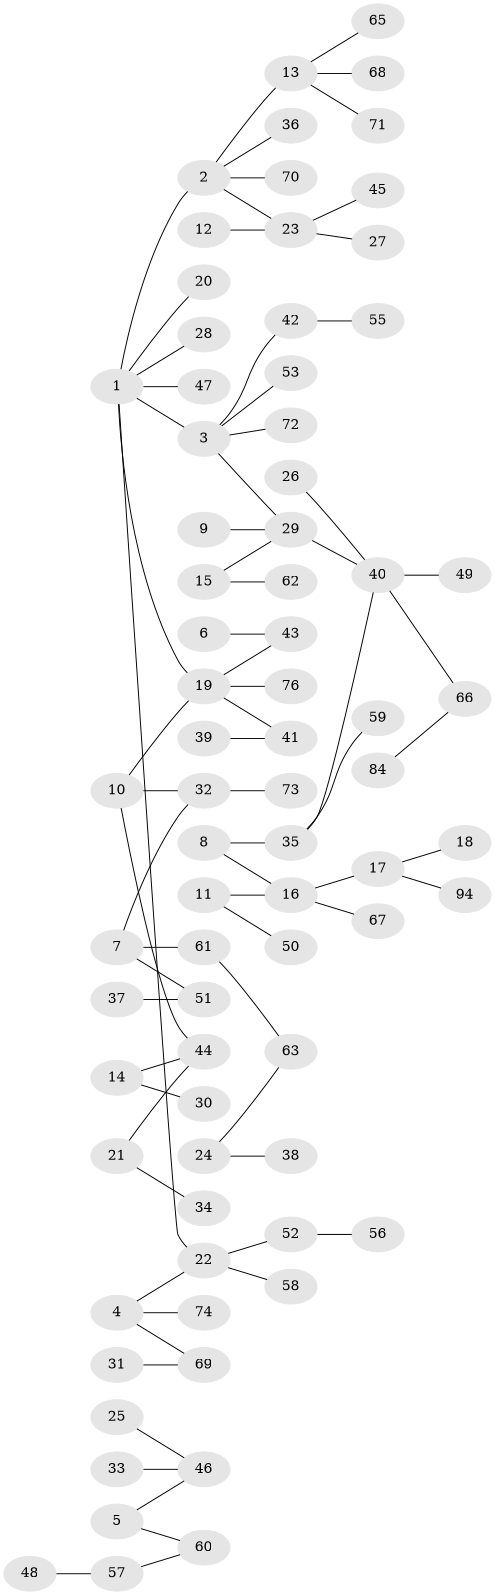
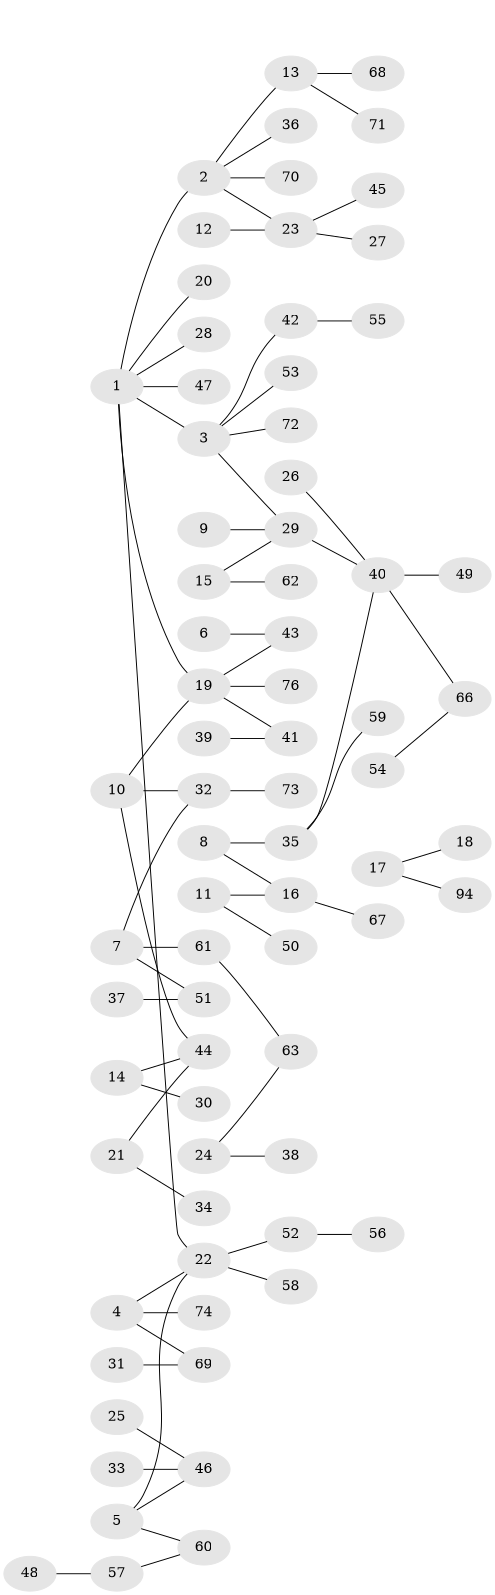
node "65": removed
node "84": label "84" -> "54"
edge "17" -- "16": removed
edge "22" -- "5": added
